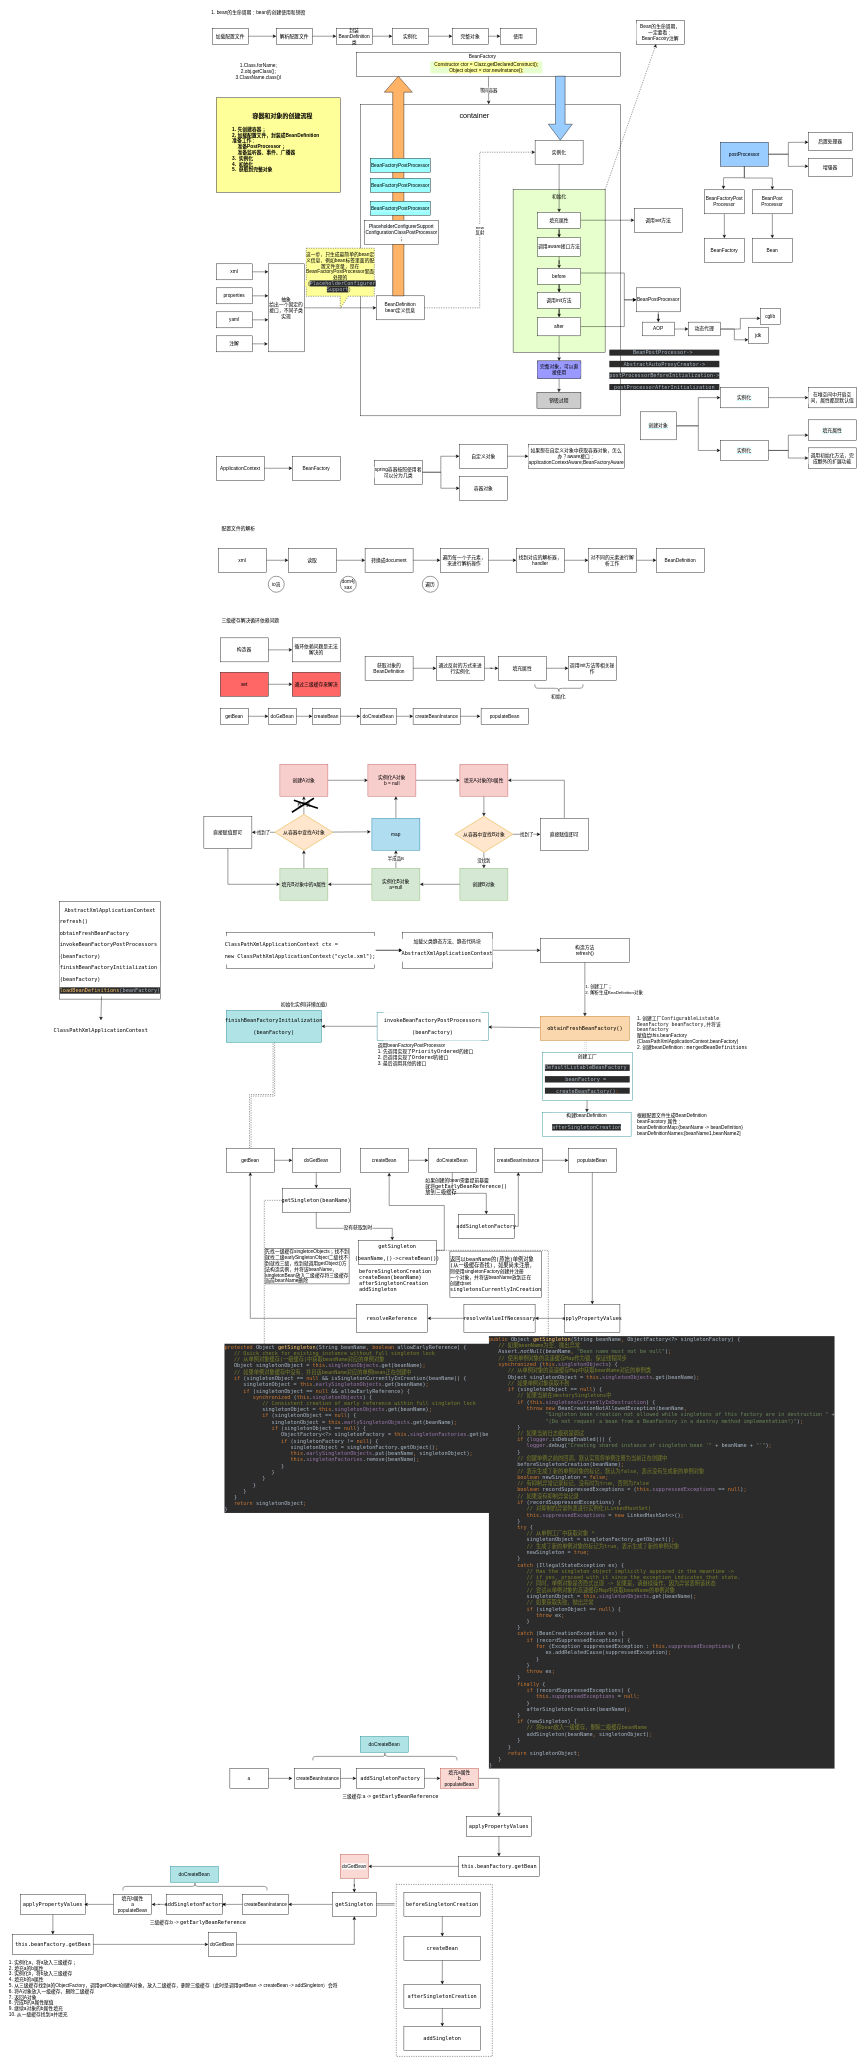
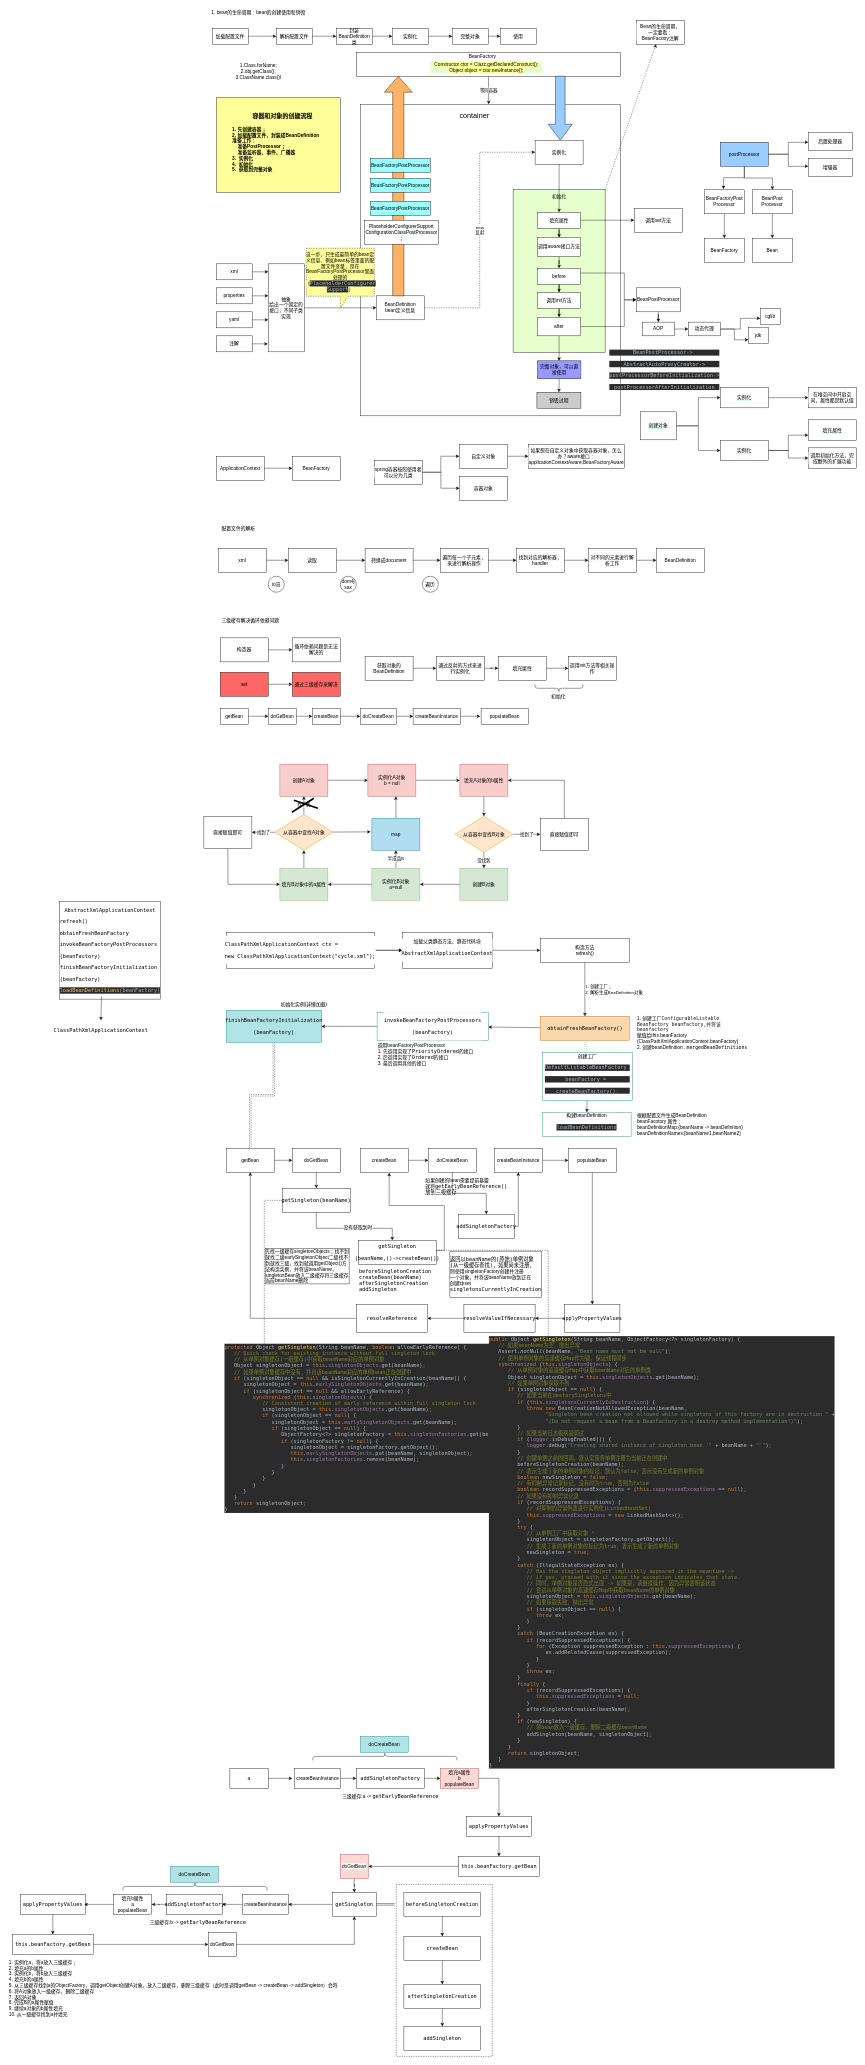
node "构建beanDefinition afterSingletonCreation": label "构建beanDefinition afterSingletonCreation" -> "构建beanDefinition loadBeanDefinitions"
